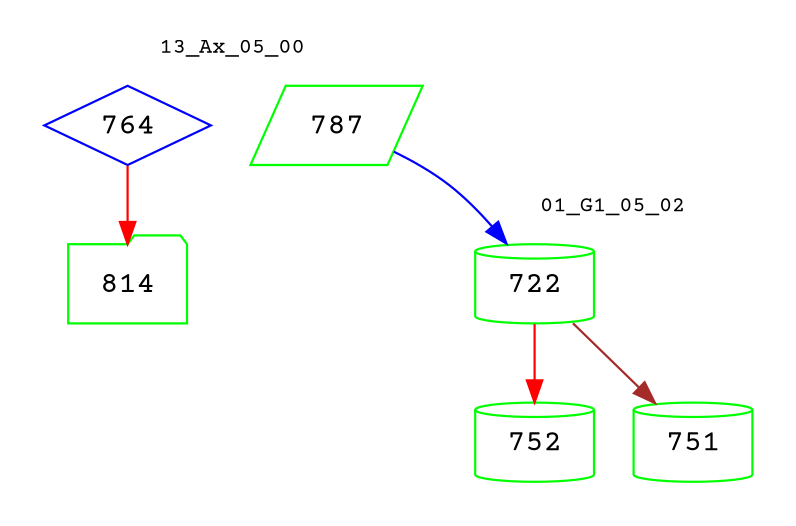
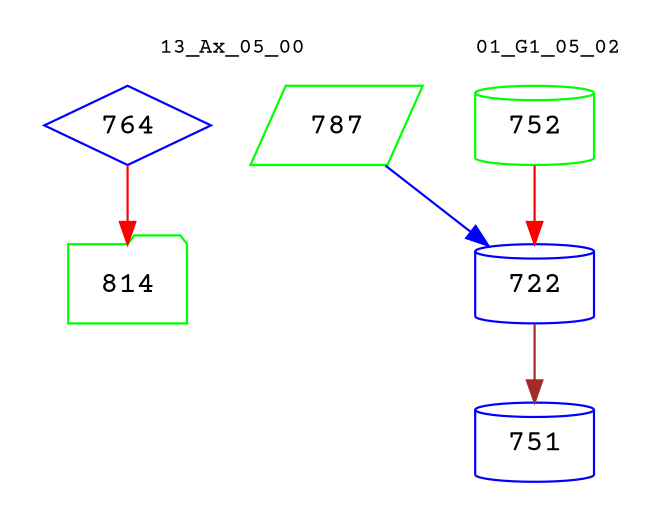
node "722": color green -> blue
edge "722" -> "752": reversed
node "751": color green -> blue
